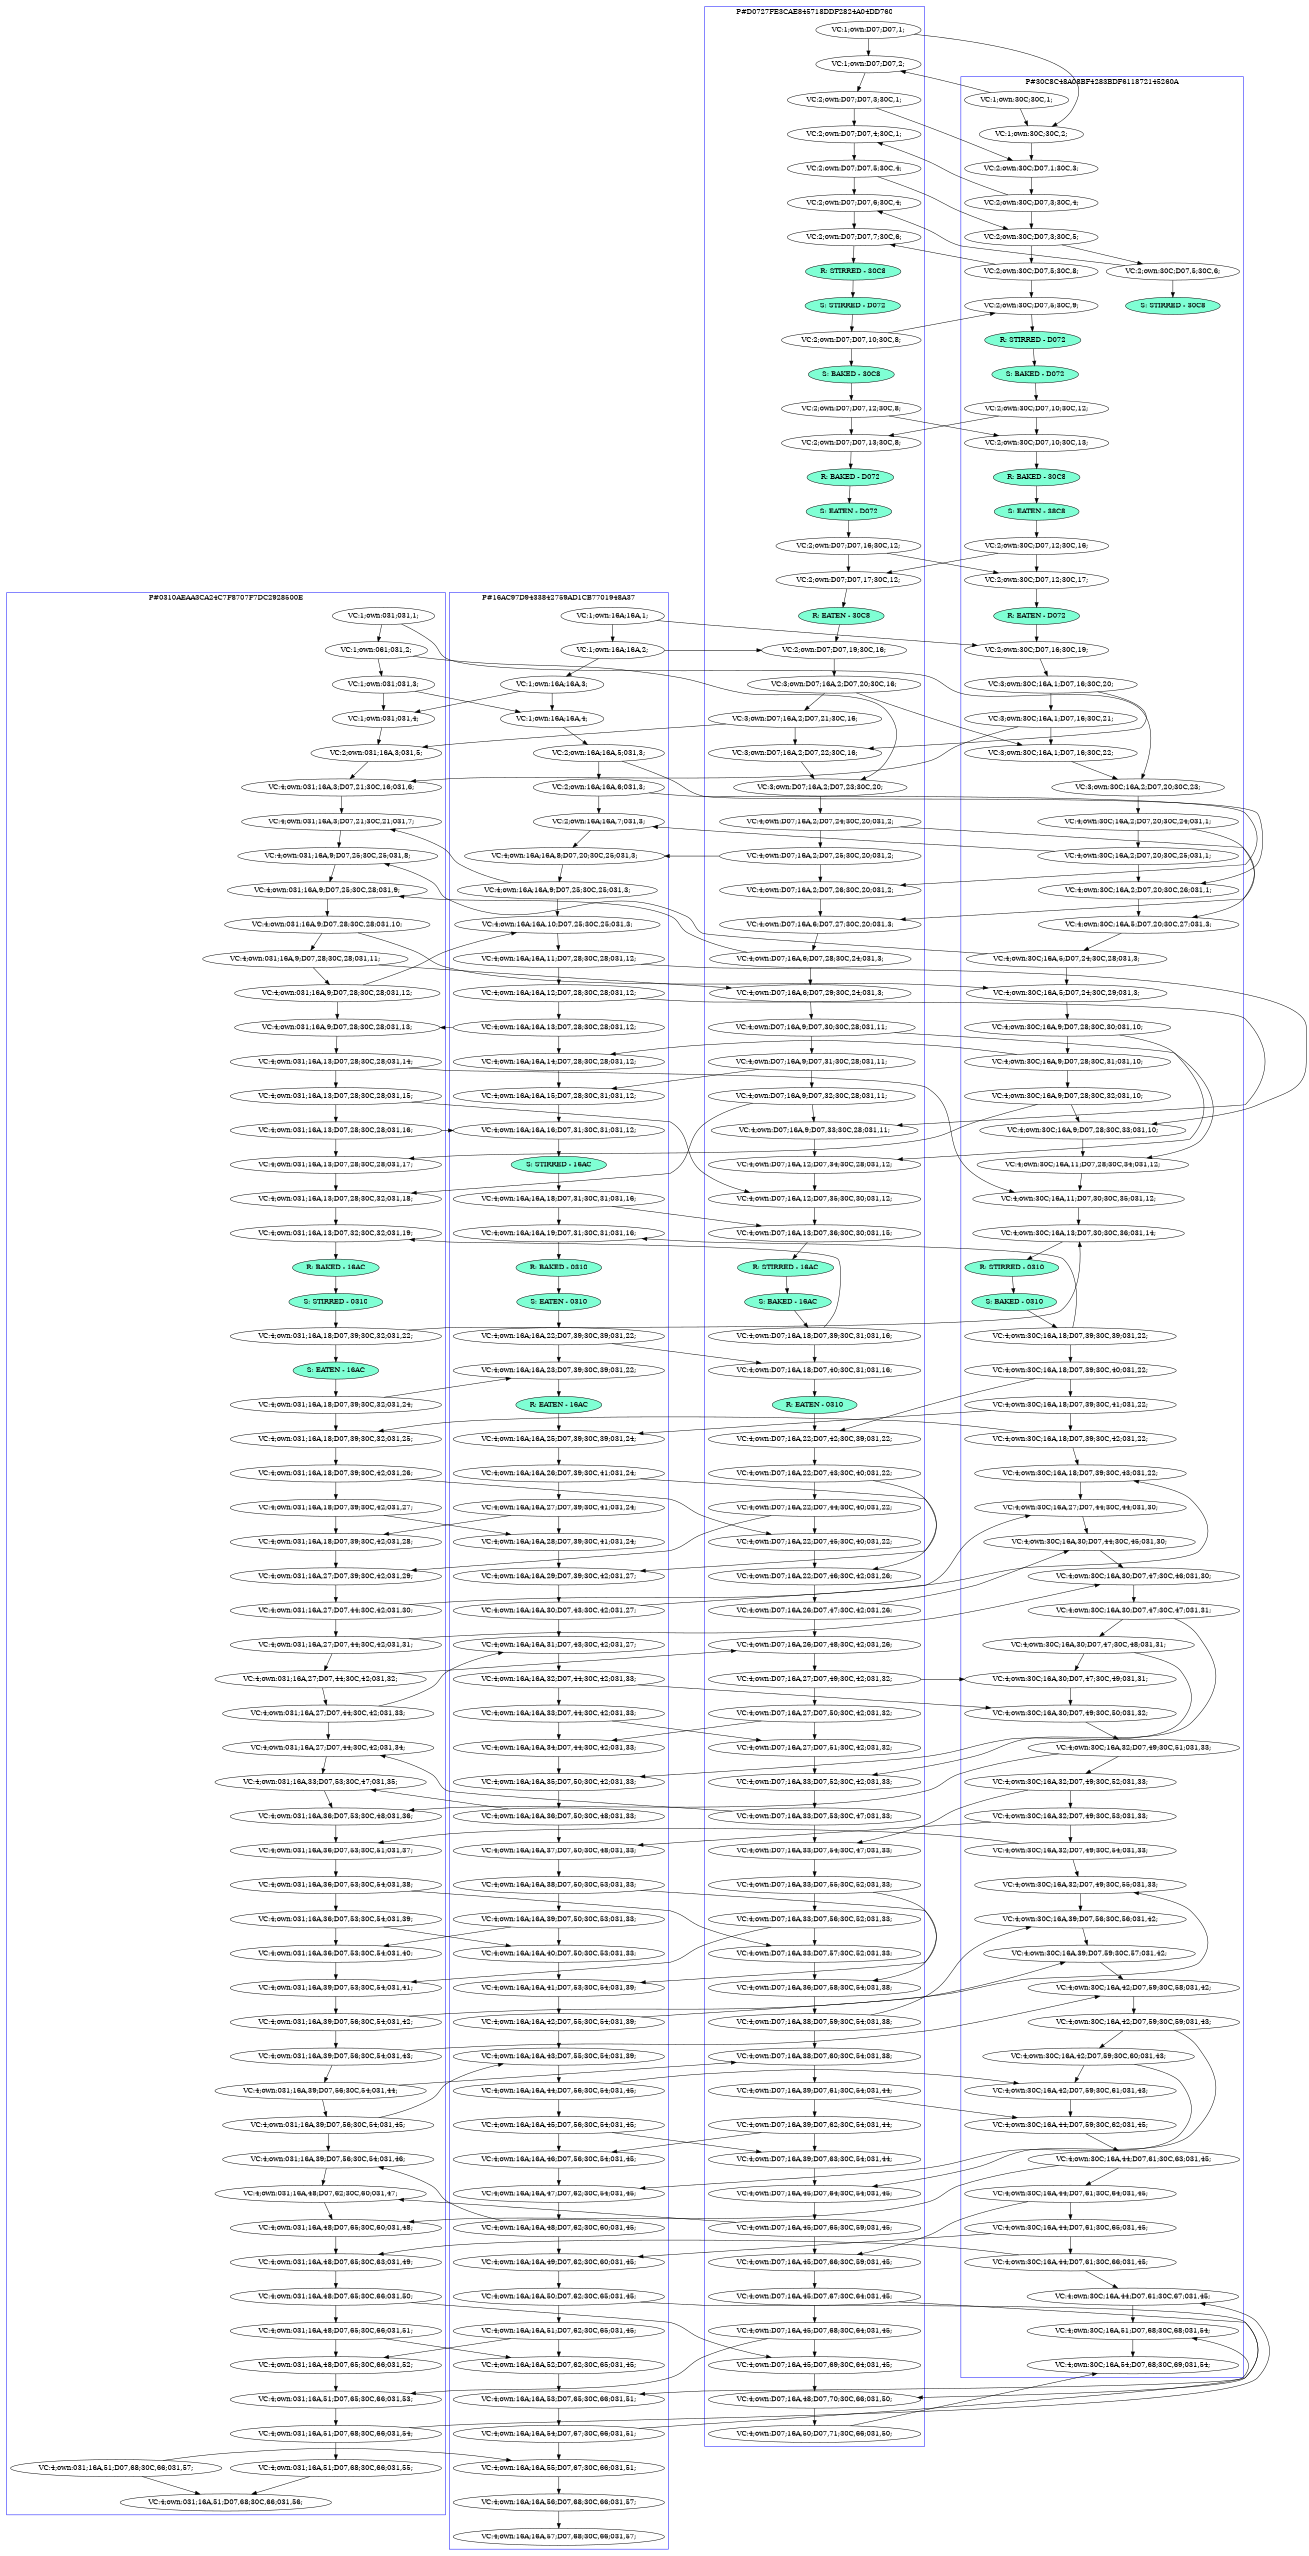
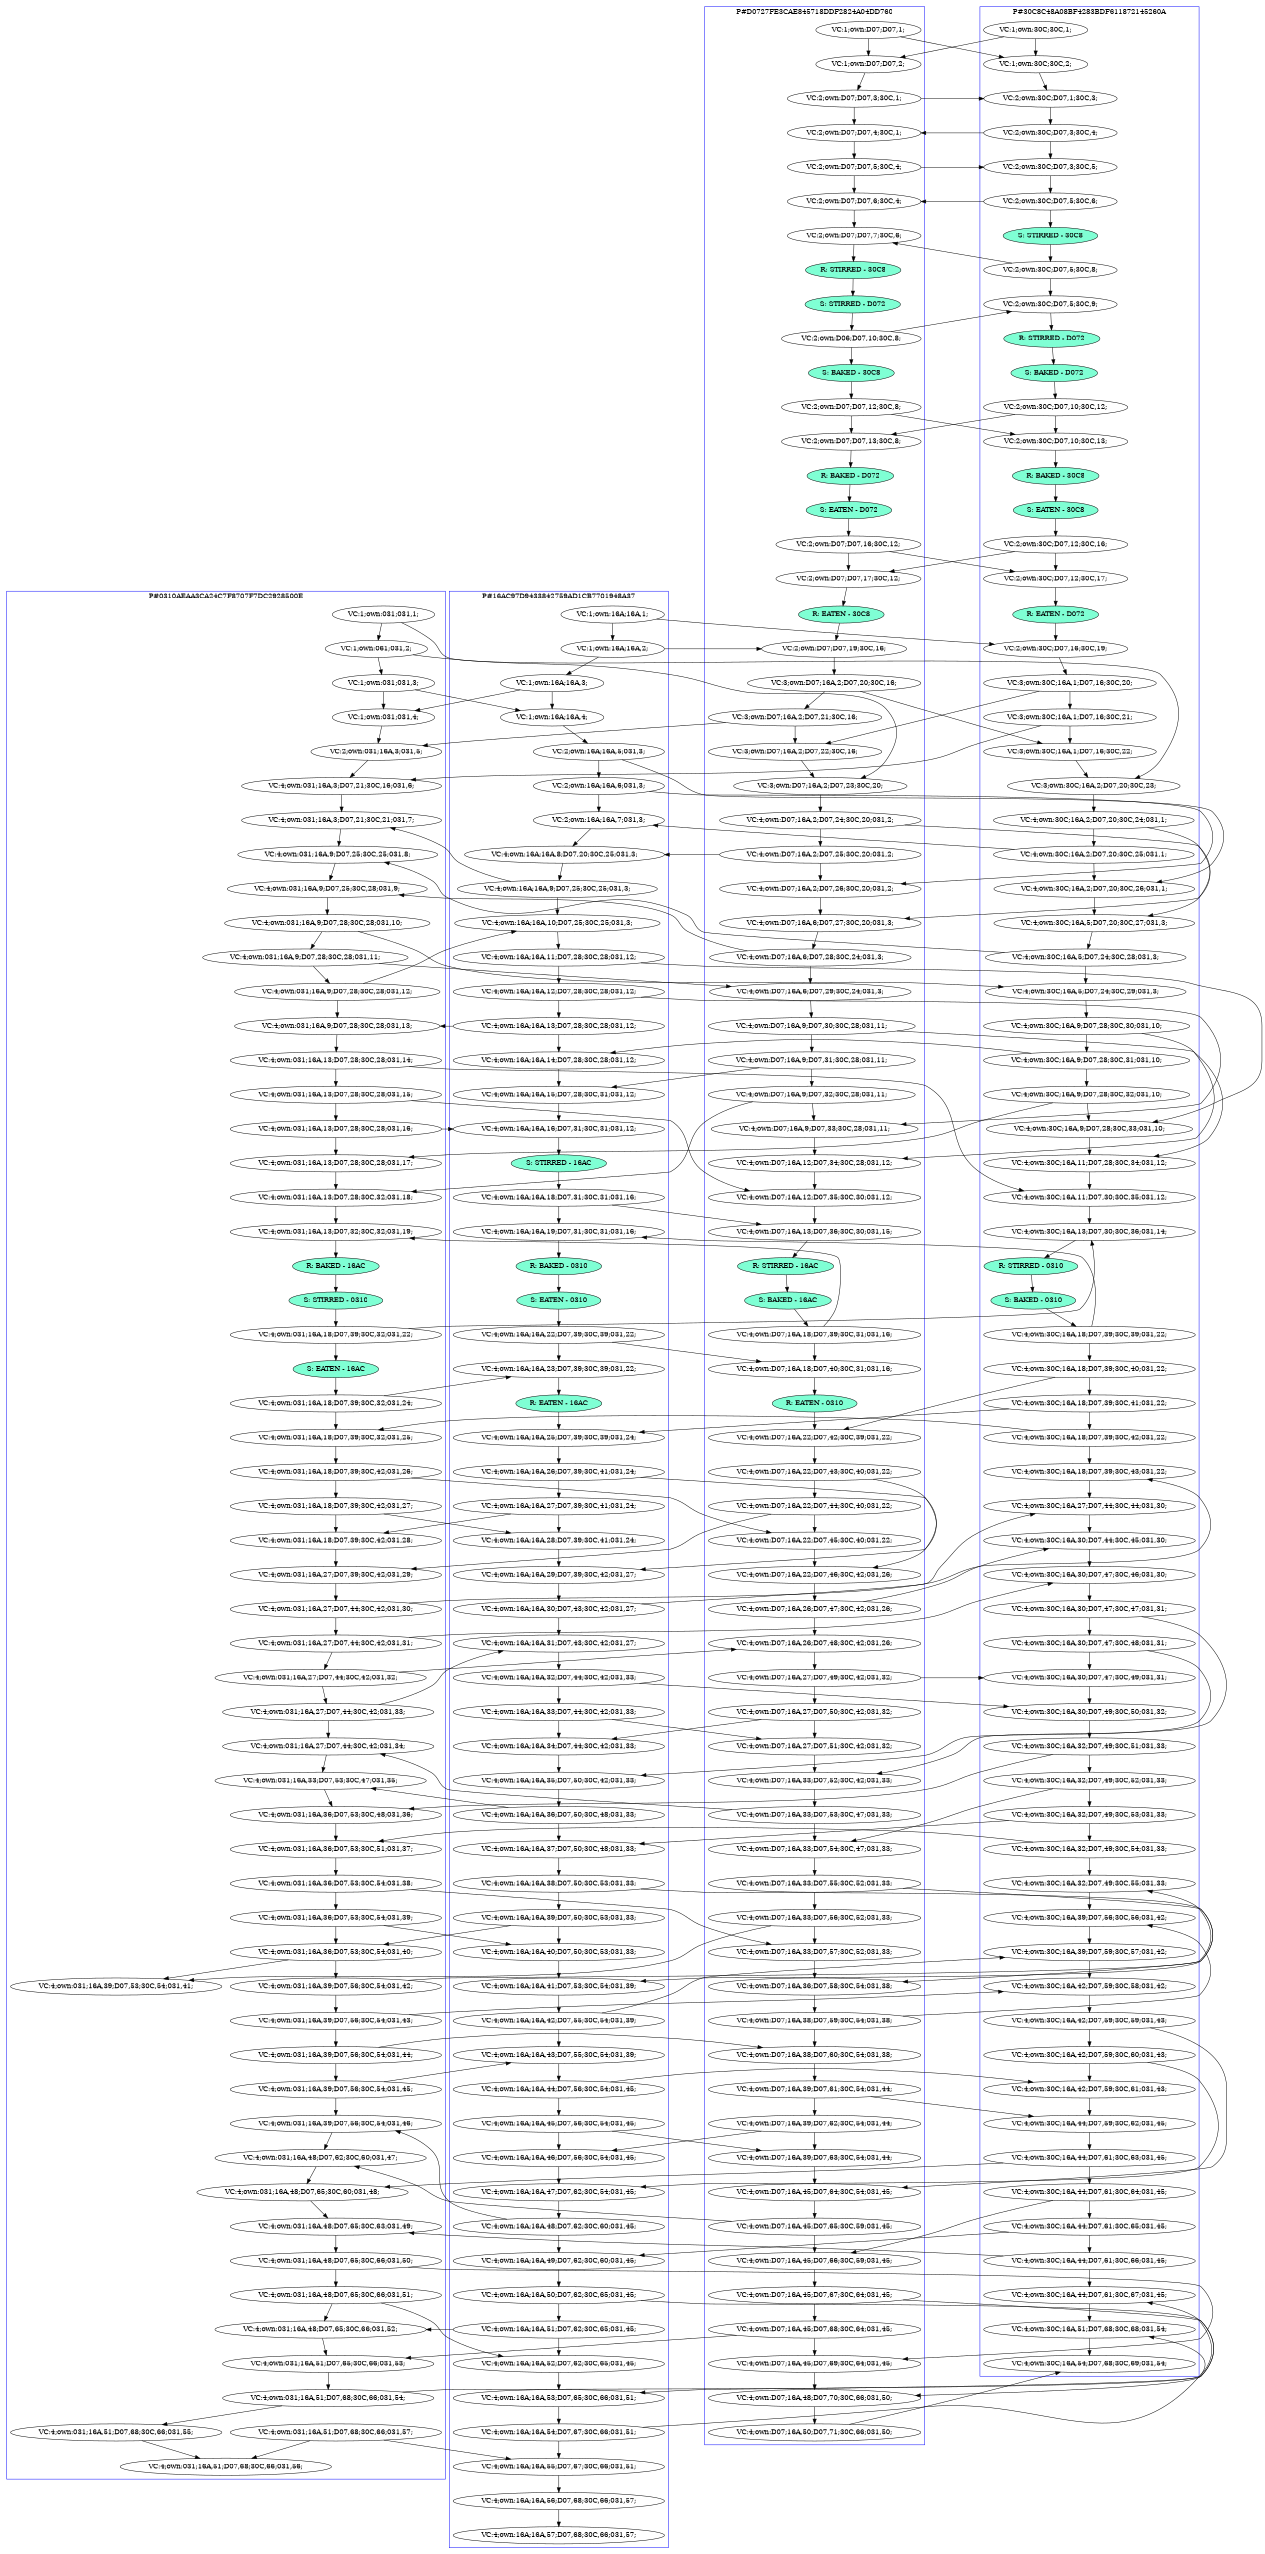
edge "VC:2;own:30C;D07,3;30C,5;" -> "VC:2;own:30C;D07,5;30C,8;": now "S: STIRRED - 30C8" -> "VC:2;own:30C;D07,5;30C,8;"
node "VC:2;own:D07;D07,10;30C,8;": label "VC:2;own:D07;D07,10;30C,8;" -> "VC:2;own:D06;D07,10;30C,8;"
node "S: EATEN - 38C8": label "S: EATEN - 38C8" -> "S: EATEN - 30C8"
edge "VC:4;own:031;16A,39;D07,53;30C,54;031,41;" -> "VC:4;own:031;16A,39;D07,56;30C,54;031,42;": now "VC:4;own:031;16A,36;D07,53;30C,54;031,40;" -> "VC:4;own:031;16A,39;D07,56;30C,54;031,42;"
